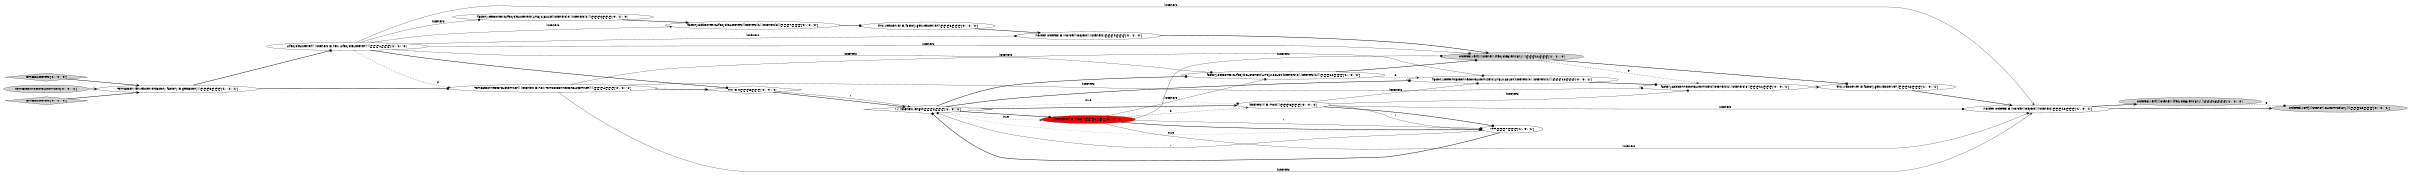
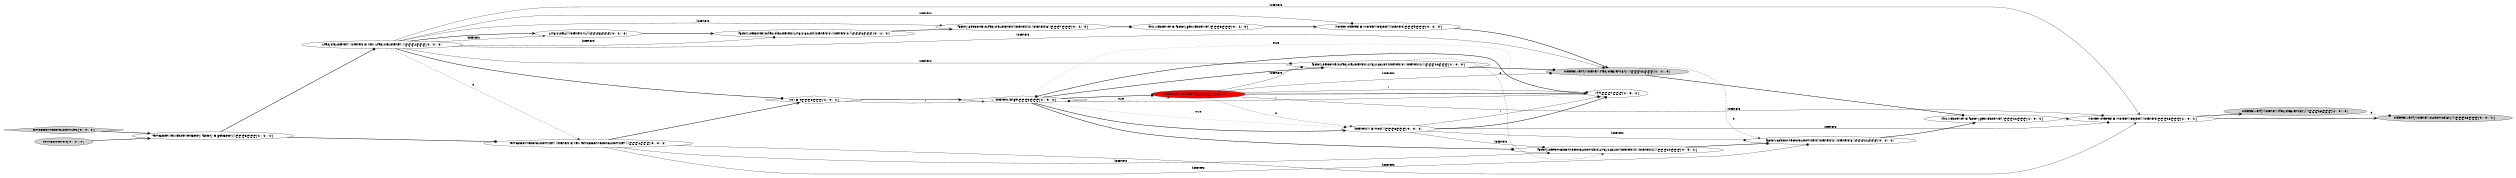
node "Arrays.setAll(listeners,null)@@@5@@@['0', '1', '0']": added
node "tomcatListeners['1', '0', '0']": removed
node "tomcatConnectorCustomizers['0', '0', '1']": shape ellipse -> diamond
node "tomcatListeners['0', '1', '0']": shape diamond -> ellipse
